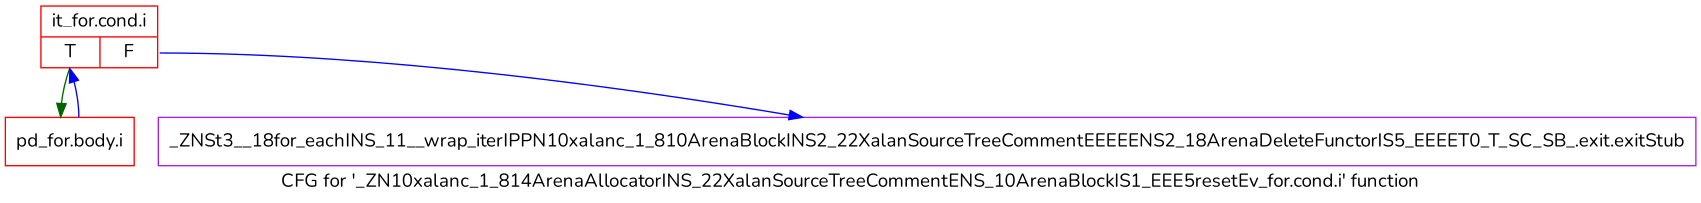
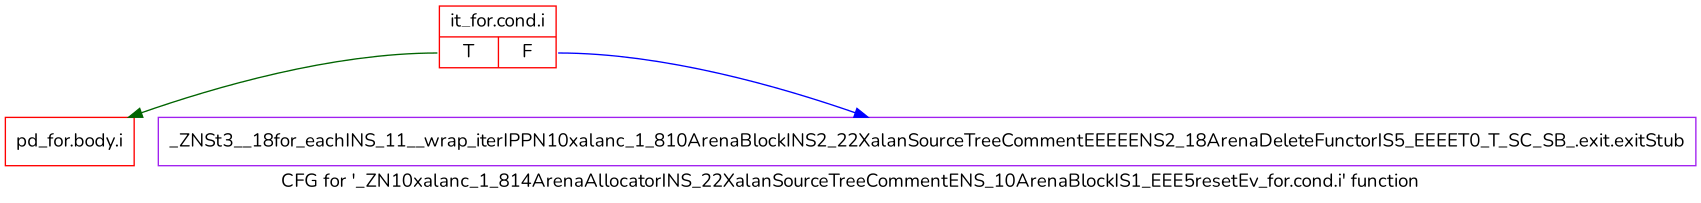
edge "pd_for.body.i" -> "it_for.cond.i": removed
